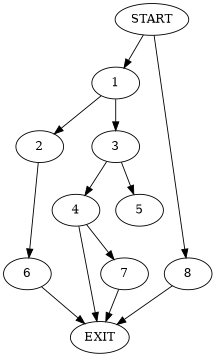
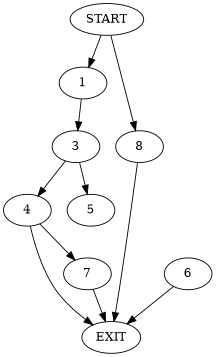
node "2": removed
